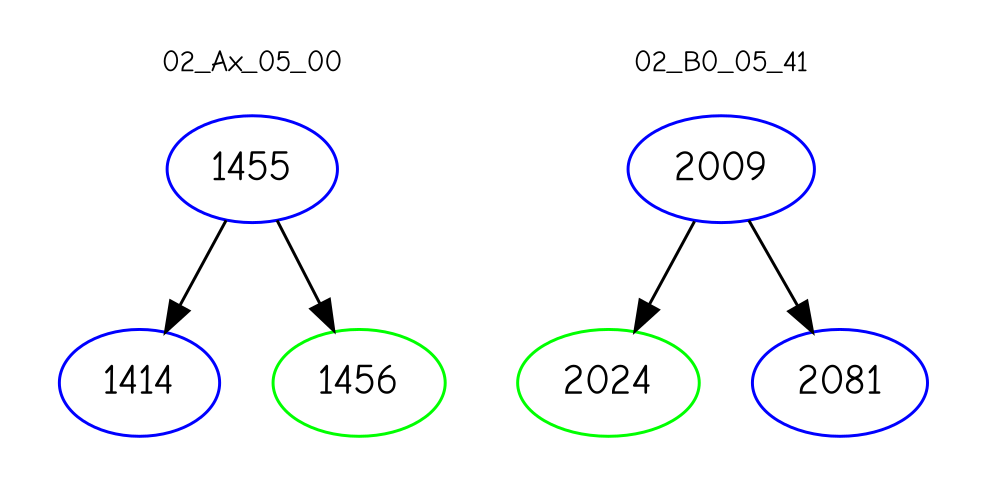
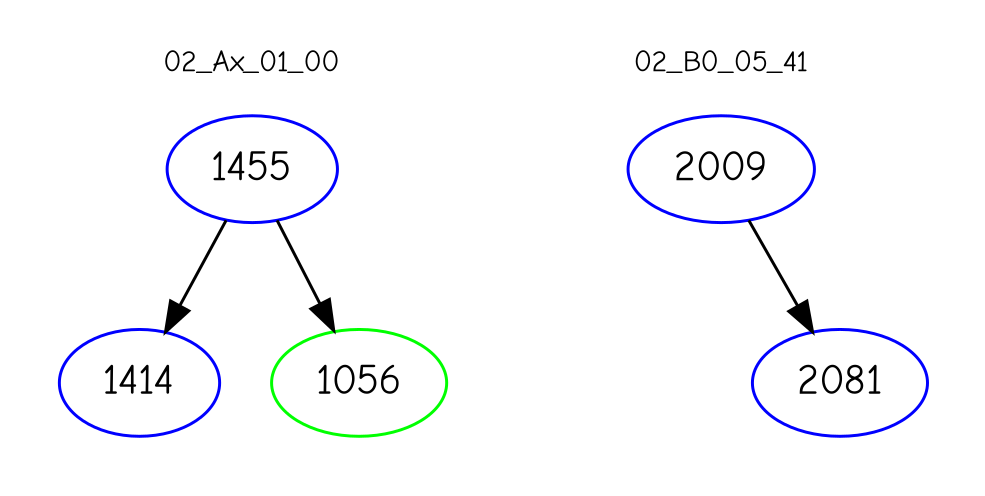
cluster "02_Ax_05_00": label "02_Ax_05_00" -> "02_Ax_01_00"
node "1456": label "1456" -> "1056"
node "2024": removed
